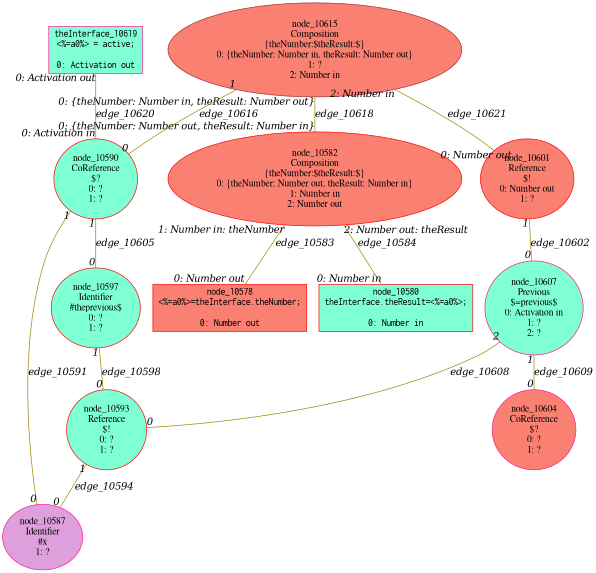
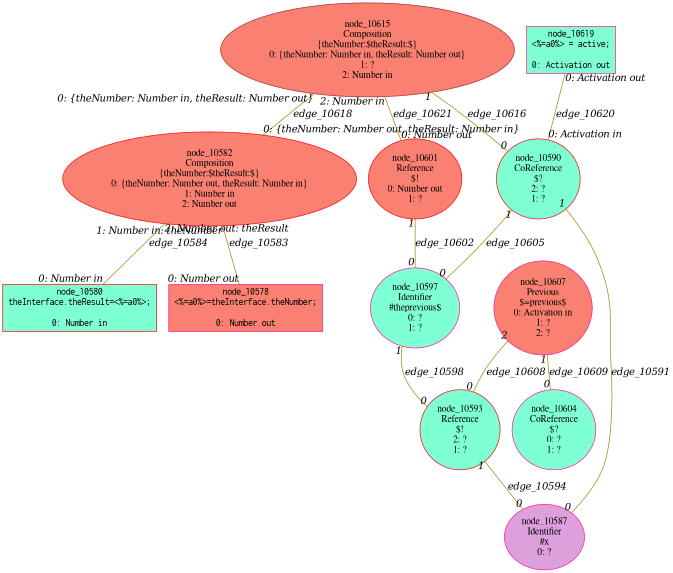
node "theInterface_10619 <%=a0%> = active; 0: Activation out": label "theInterface_10619 <%=a0%> = active; 0: Activation out" -> "node_10619 <%=a0%> = active; 0: Activation out"
node "node_10590 CoReference $? 0: ? 1: ?": label "node_10590 CoReference $? 0: ? 1: ?" -> "node_10590 CoReference $? 2: ? 1: ?"
edge "node_10601 Reference $! 0: Number out 1: ?" -- "node_10607 Previous $=previous$ 0: Activation in 1: ? 2: ?": now "node_10601 Reference $! 0: Number out 1: ?" -- "node_10597 Identifier #theprevious$ 0: ? 1: ?"
node "node_10597 Identifier #theprevious$ 0: ? 1: ?": color red -> deeppink
node "node_10578 <%=a0%>=theInterface.theNumber; 0: Number out": color red -> deeppink
node "node_10607 Previous $=previous$ 0: Activation in 1: ? 2: ?": fillcolor aquamarine -> salmon
node "node_10593 Reference $! 0: ? 1: ?": label "node_10593 Reference $! 0: ? 1: ?" -> "node_10593 Reference $! 2: ? 1: ?"
node "node_10604 CoReference $? 0: ? 1: ?": fillcolor salmon -> aquamarine
node "node_10587 Identifier #x 1: ?": label "node_10587 Identifier #x 1: ?" -> "node_10587 Identifier #x 0: ?"
